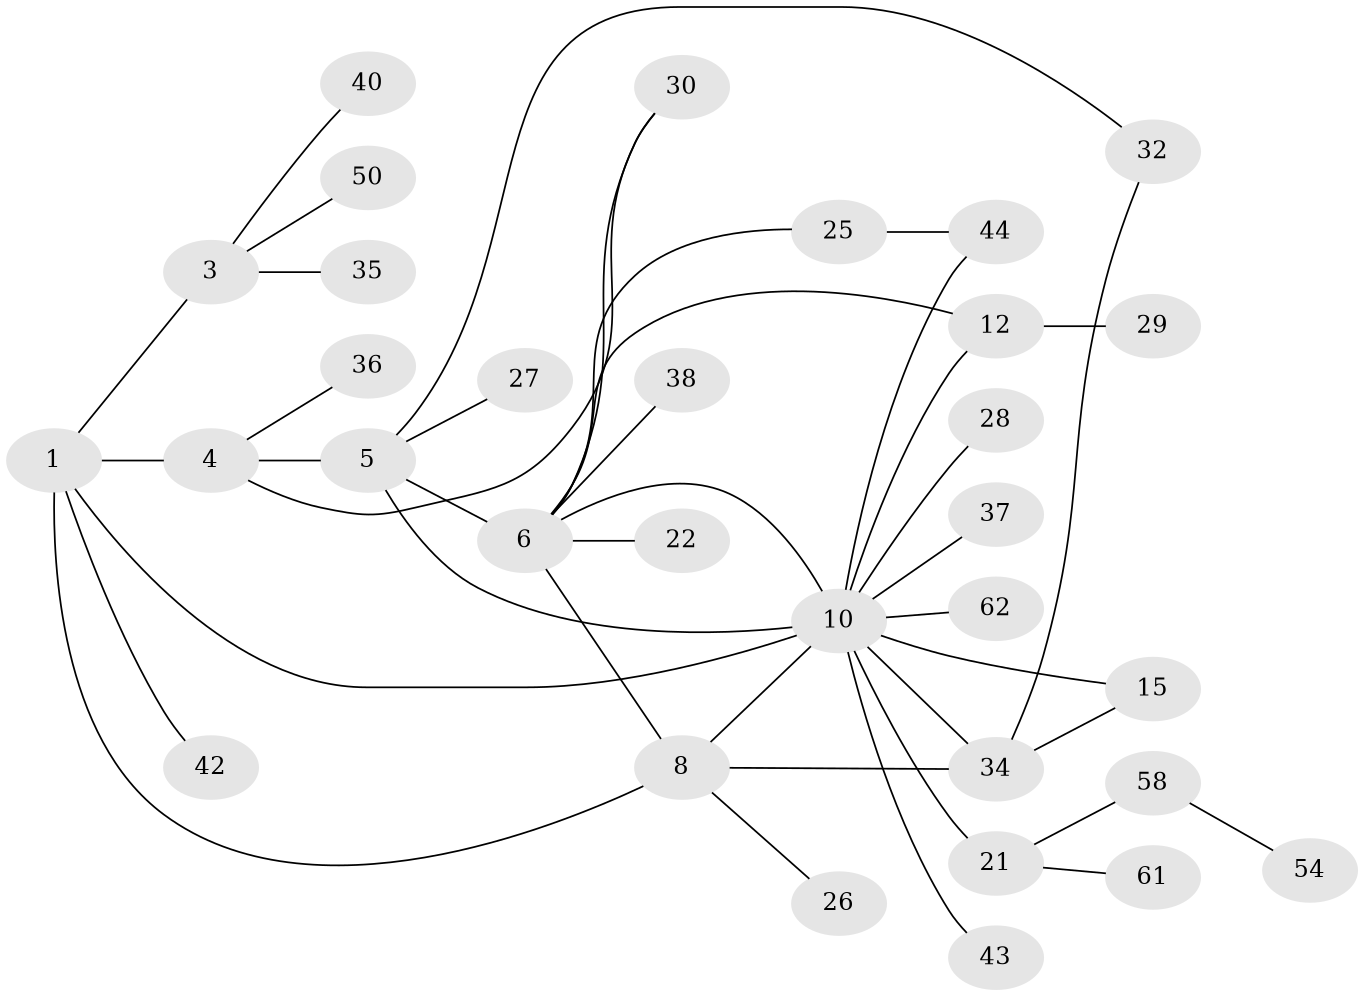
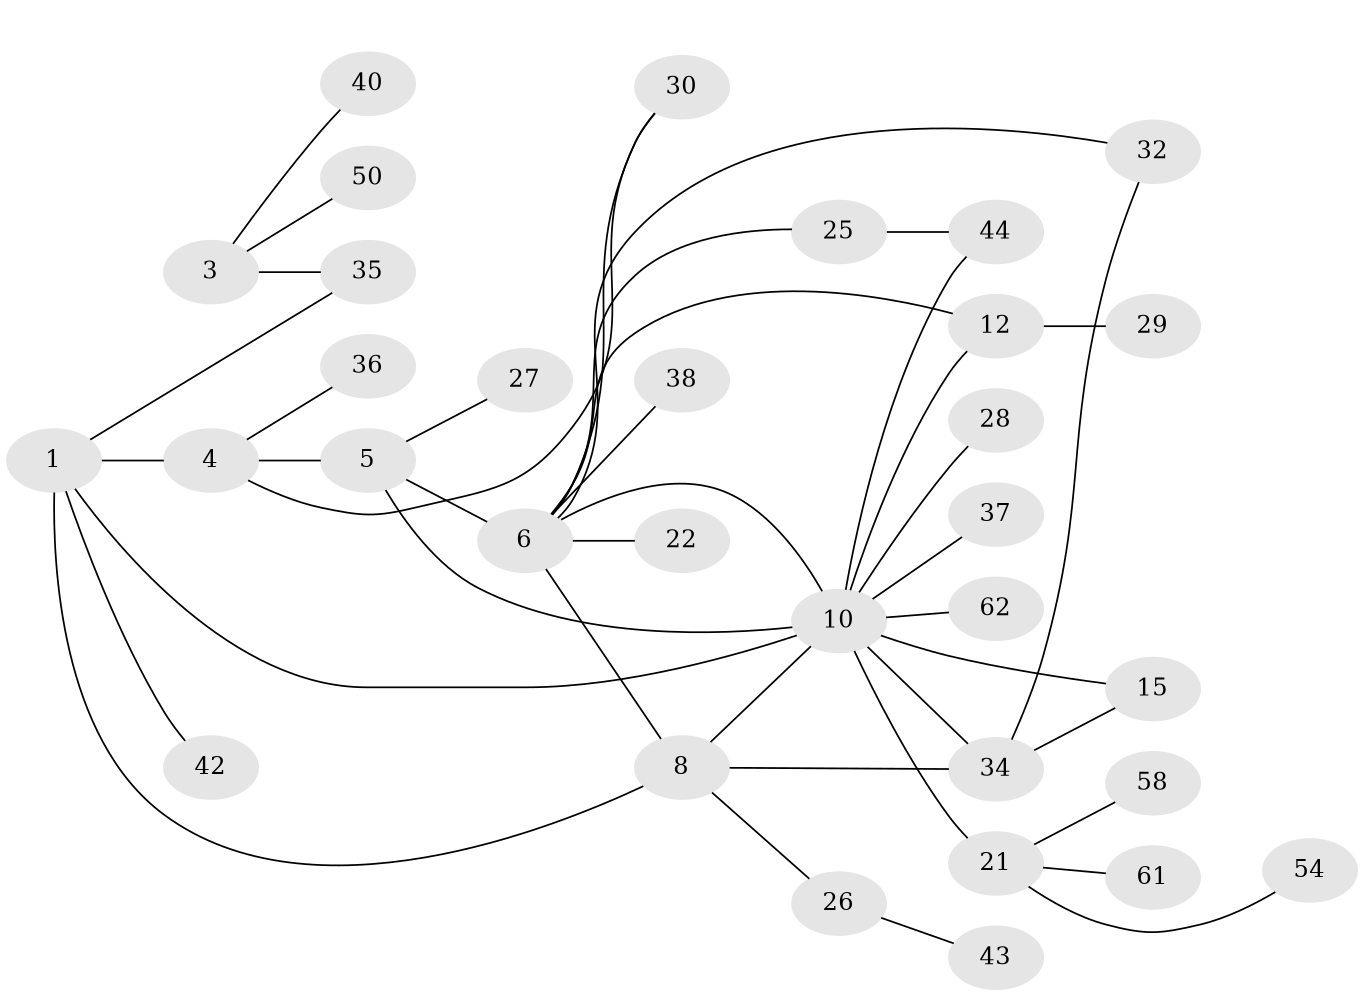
edge "32" -- "5": now "32" -- "6"
edge "3" -- "1": now "35" -- "1"
edge "10" -- "43": now "26" -- "43"
edge "58" -- "54": now "21" -- "54"
